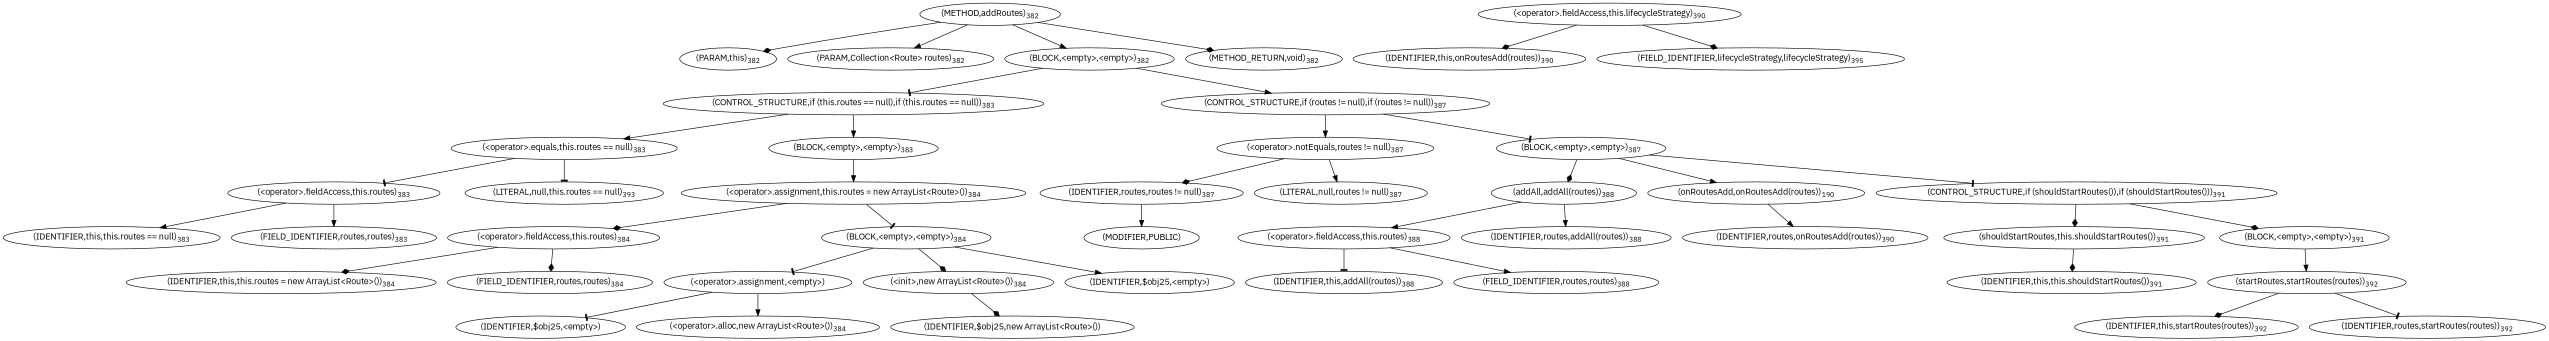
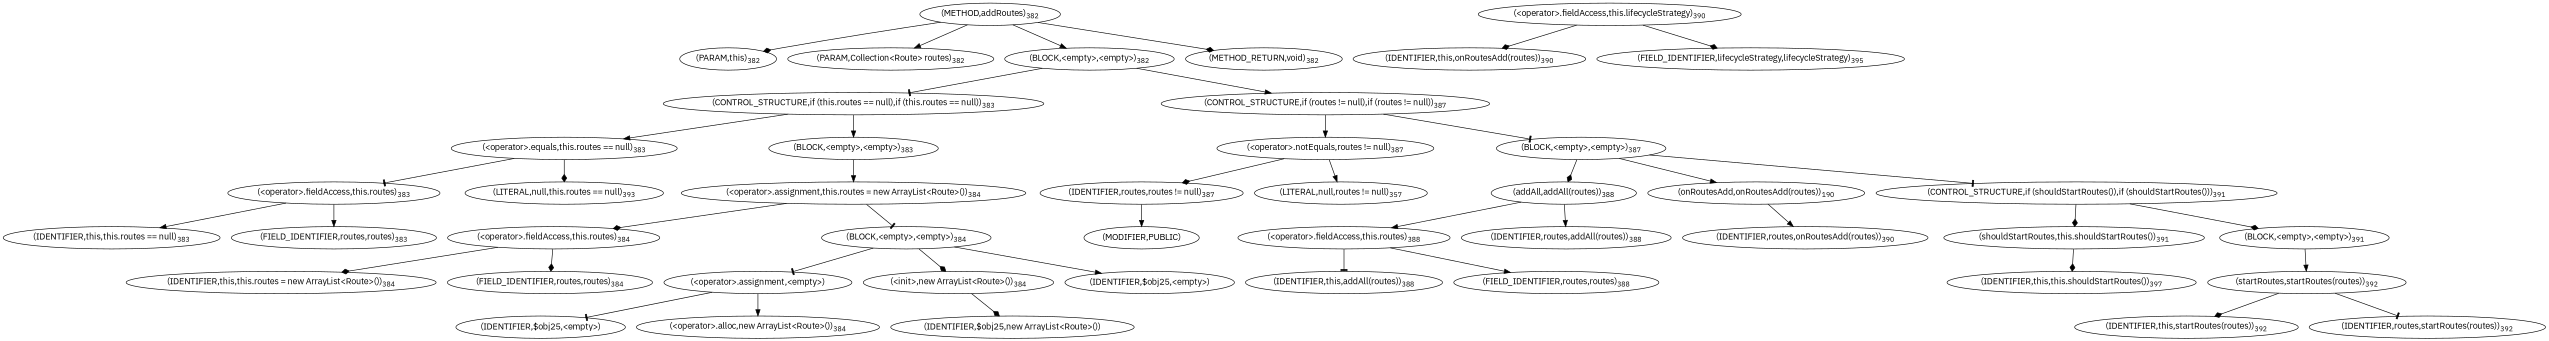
edge "(<operator>.equals,this.routes == null)" -> "(LITERAL,null,this.routes == null)": arrowhead tee -> diamond
node "(LITERAL,null,routes != null)": text "387" -> "357"
node "(IDENTIFIER,this,this.shouldStartRoutes())": text "391" -> "397"
